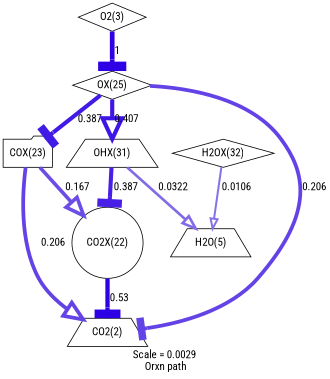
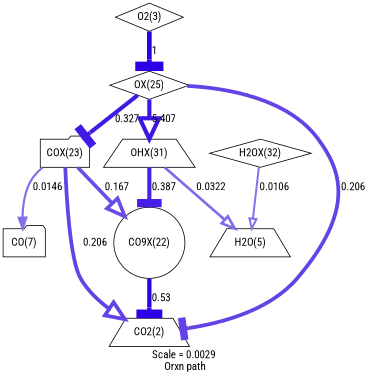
edge "OX(25)" -> "COX(23)": label " 0.387" -> " 0.327"
edge "OX(25)" -> "OHX(31)": label " 0.407" -> " 5.407"
node "CO(7)": added
node "CO2X(22)": label "CO2X(22)" -> "CO9X(22)"
